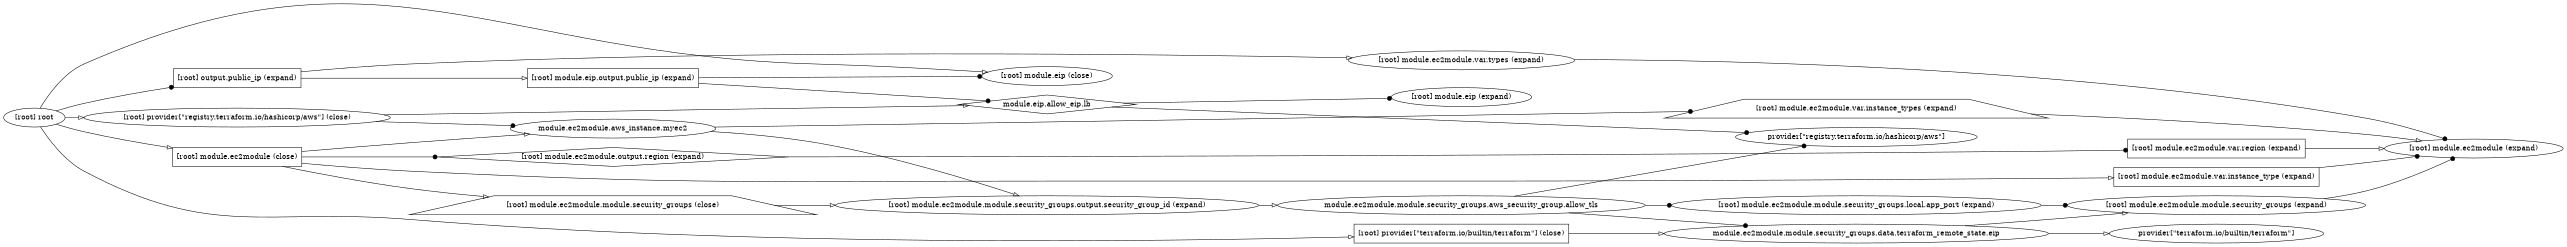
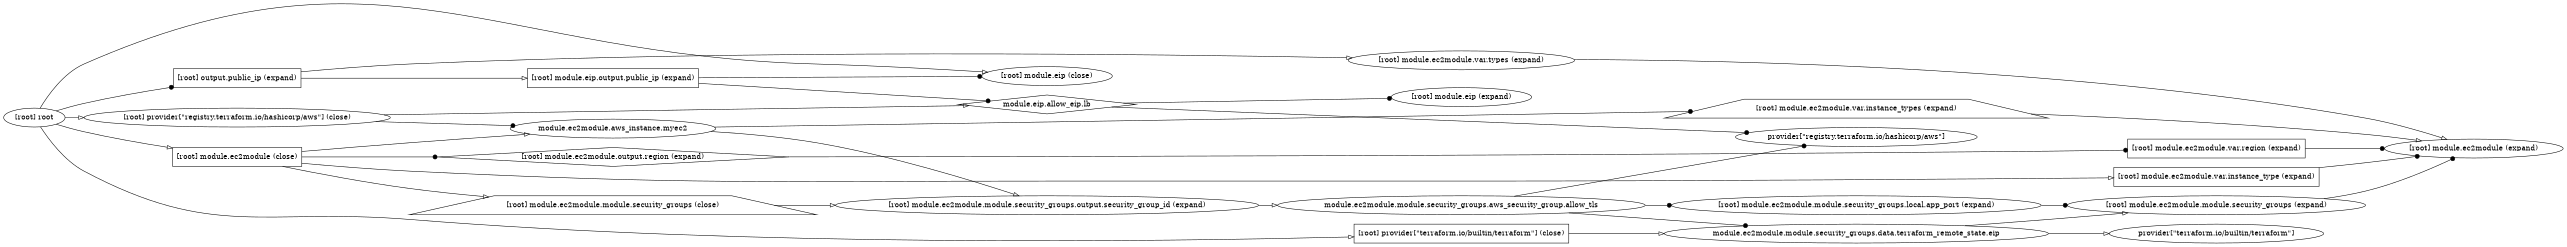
edge "[root] module.ec2module.var.types (expand)" -> "[root] module.ec2module (expand)": arrowhead dot -> onormal
edge "[root] module.ec2module.var.region (expand)" -> "[root] module.ec2module (expand)": arrowhead onormal -> dot
